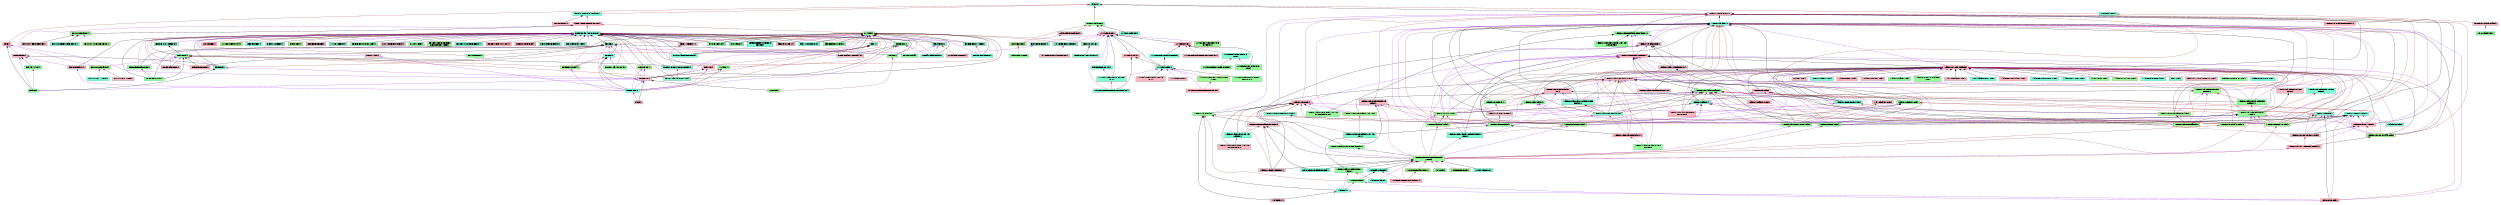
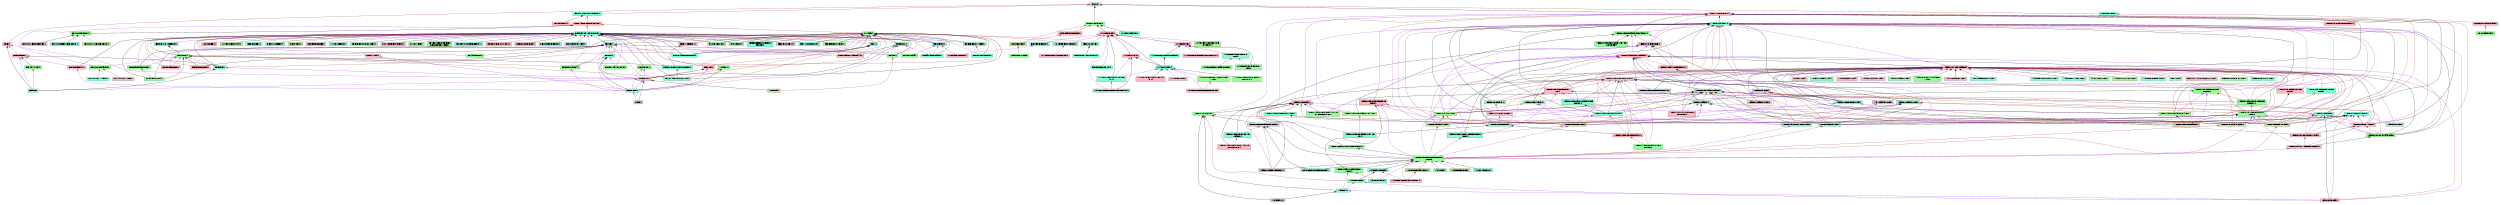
edge "MetasoundAutoConverterNode.h" -> "MetasoundDataFactory.h": removed
edge "AnimCompress_RemoveLinear Keys.h" -> "BlendSpaceAnalysis.h": now "AnimCompress_RemoveLinear Keys.h" -> "AnimationUtils.h"
node "MidiStreamTrackFilterNode.h": removed
